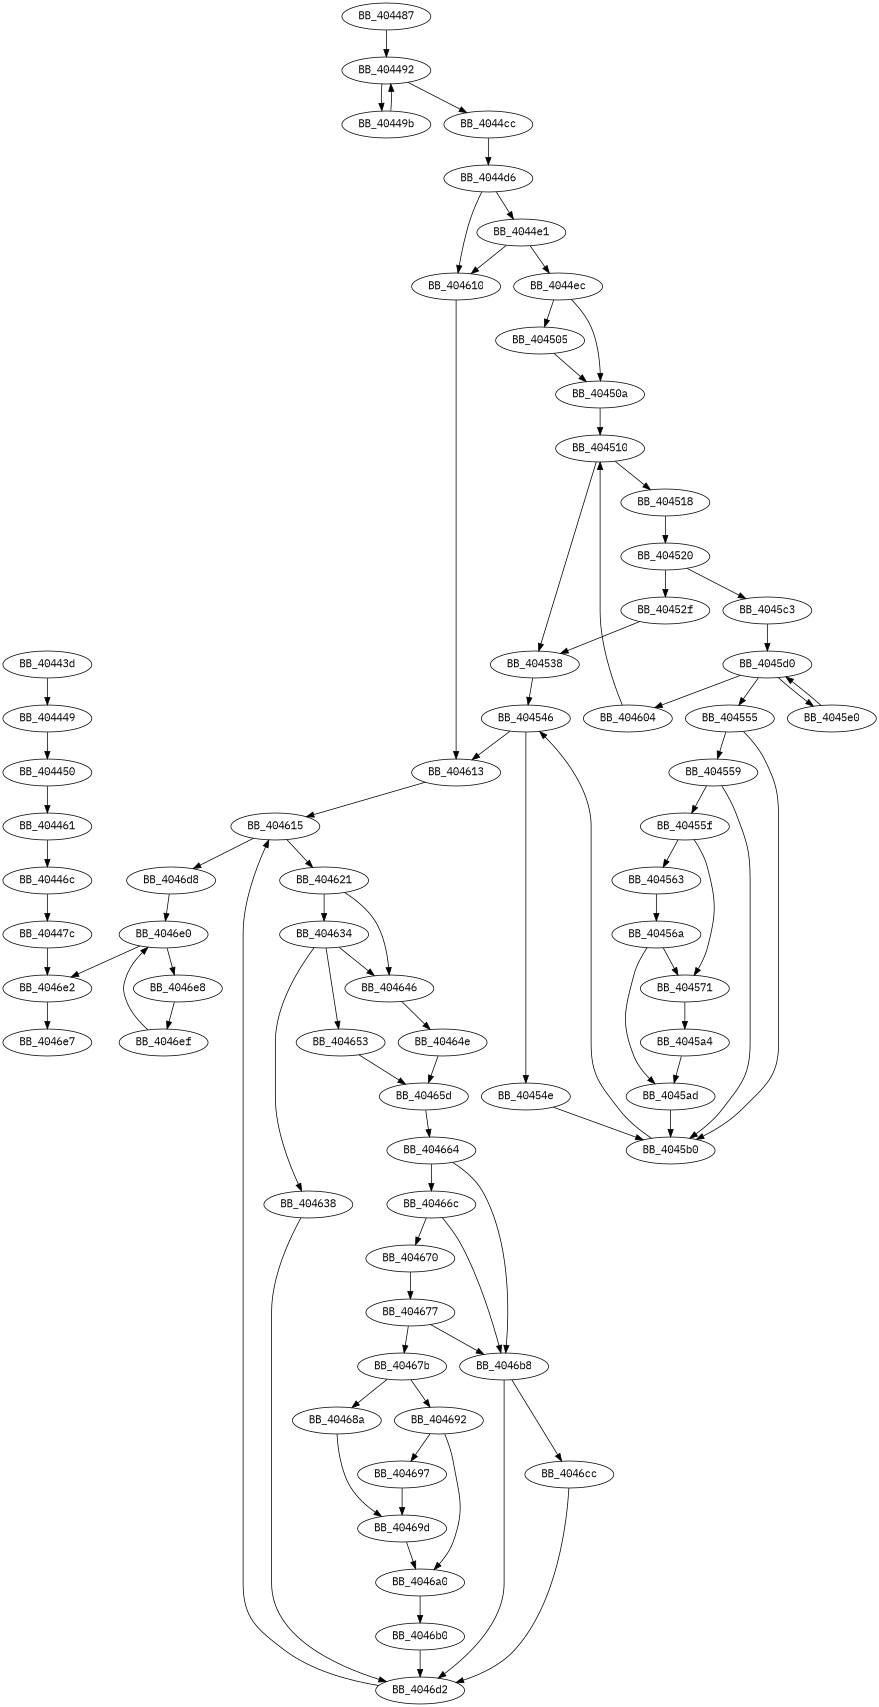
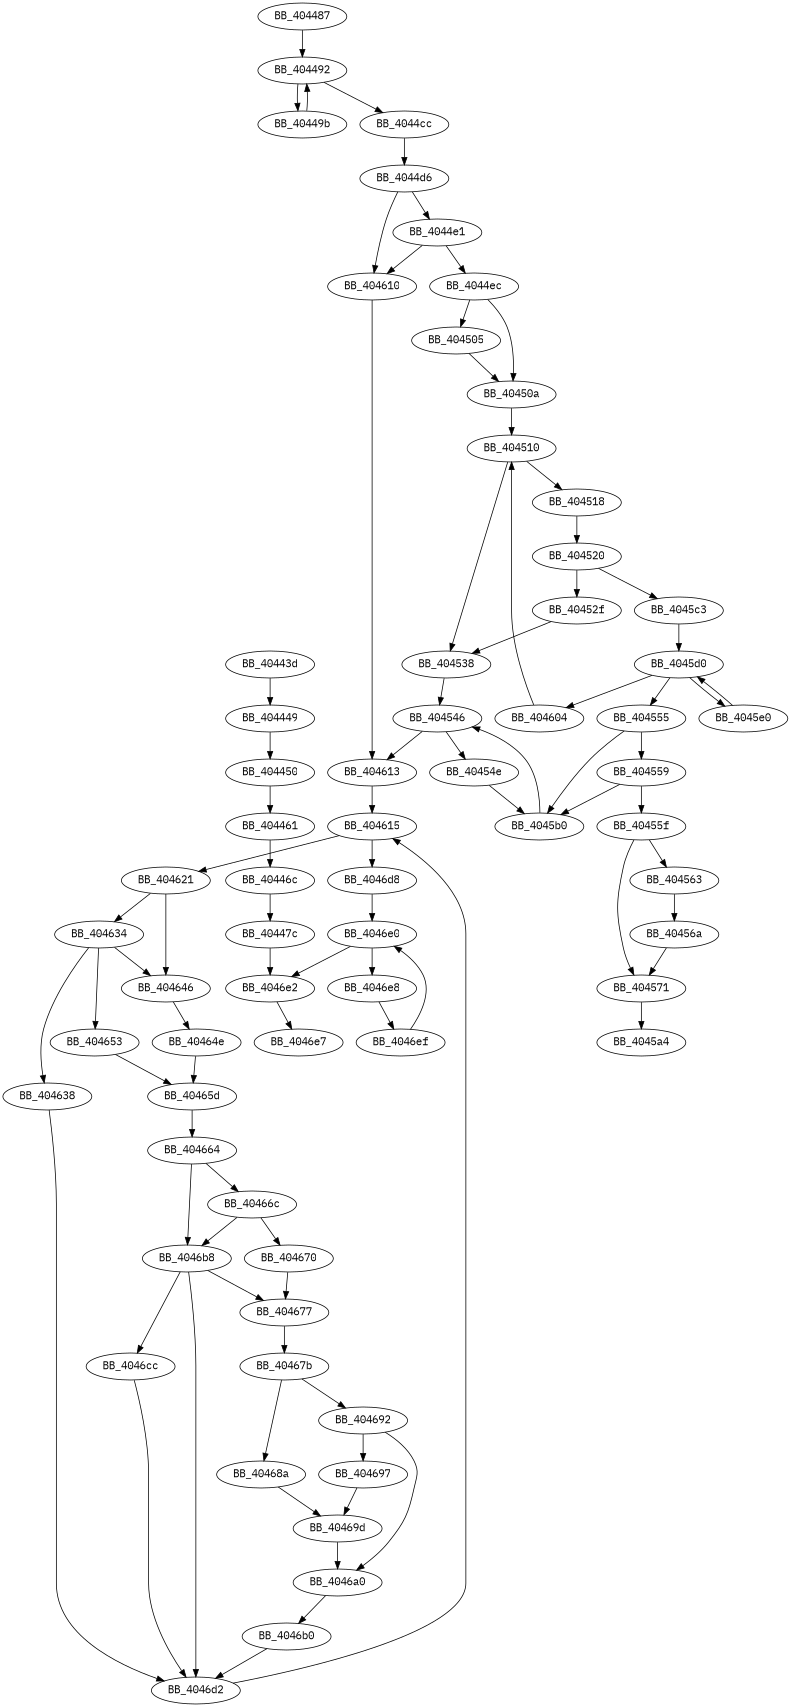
node "BB_4045ad": removed
edge "BB_404677" -> "BB_4046b8": reversed
